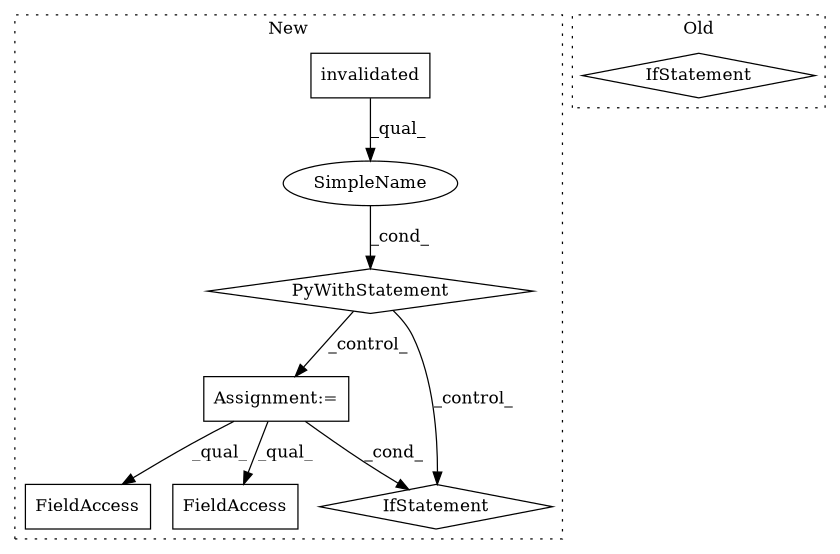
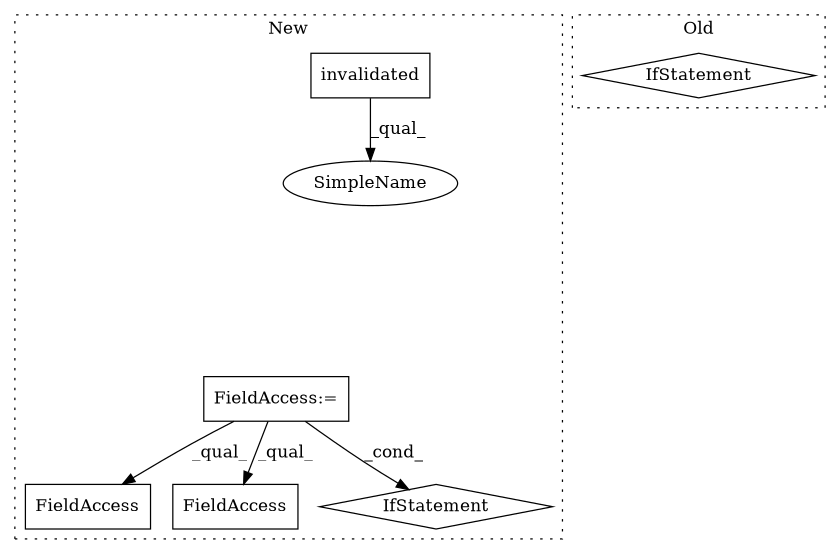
node "PyWithStatement": removed
node "Assignment:=": label "Assignment:=" -> "FieldAccess:="
